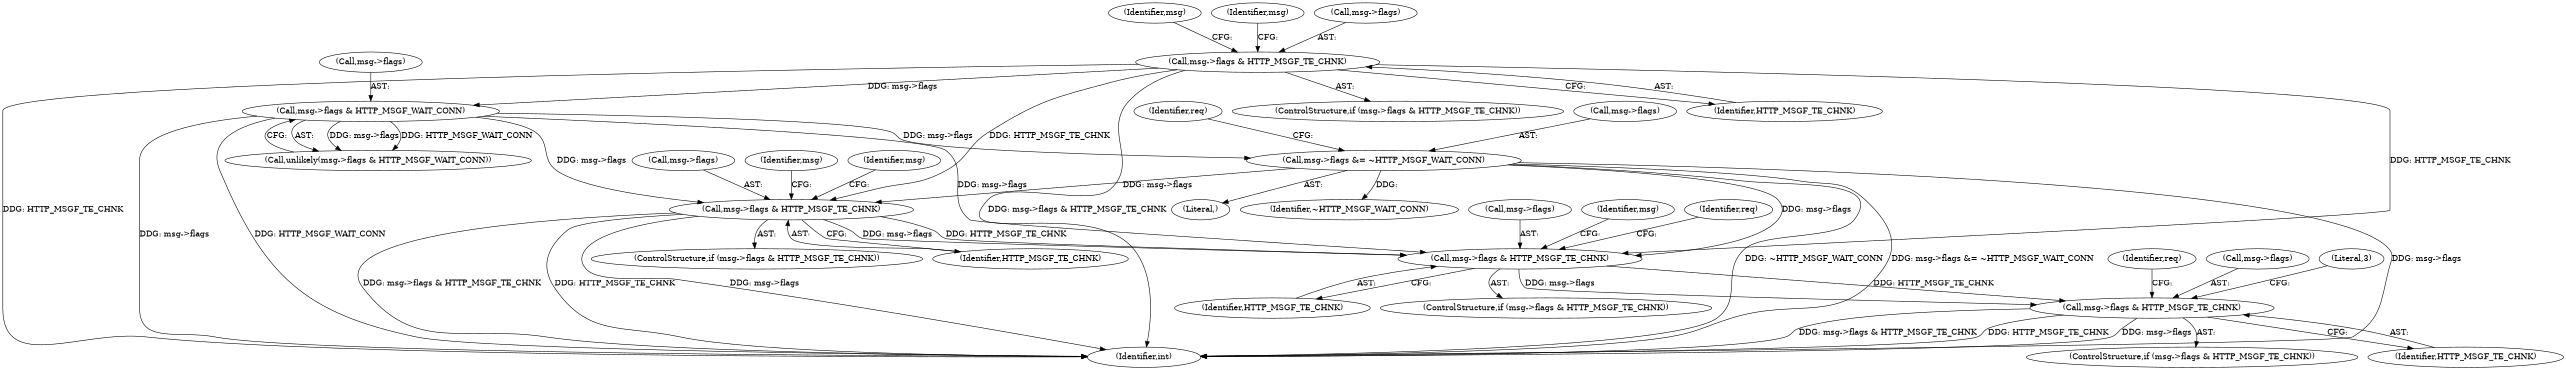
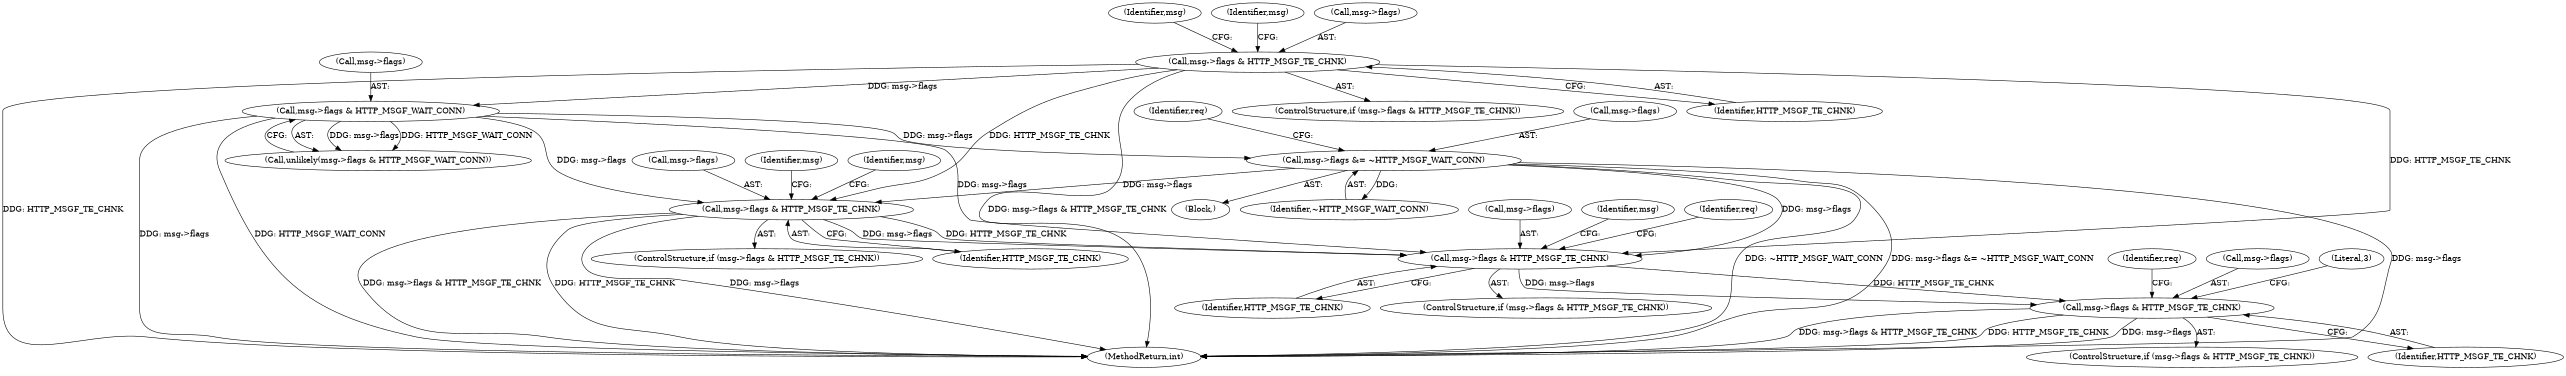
edge "(Identifier,~HTTP_MSGF_WAIT_CONN)" -> "(Call,msg->flags &= ~HTTP_MSGF_WAIT_CONN)": added, label "AST:"
node "(Literal,)": label "(Literal,)" -> "(Block,)"
node "(Identifier,int)": label "(Identifier,int)" -> "(MethodReturn,int)"
